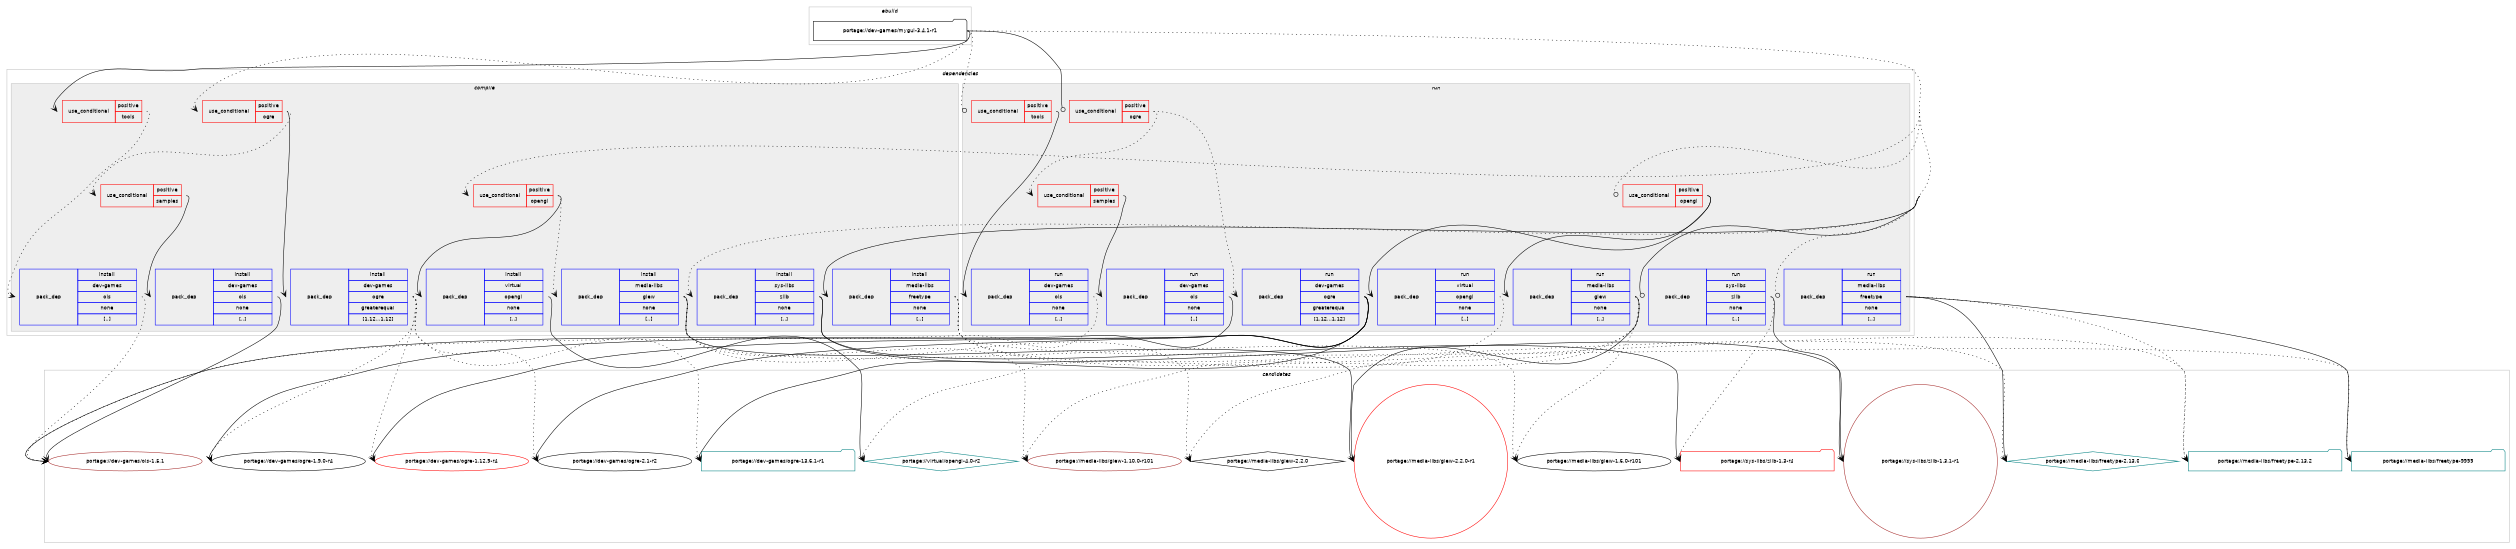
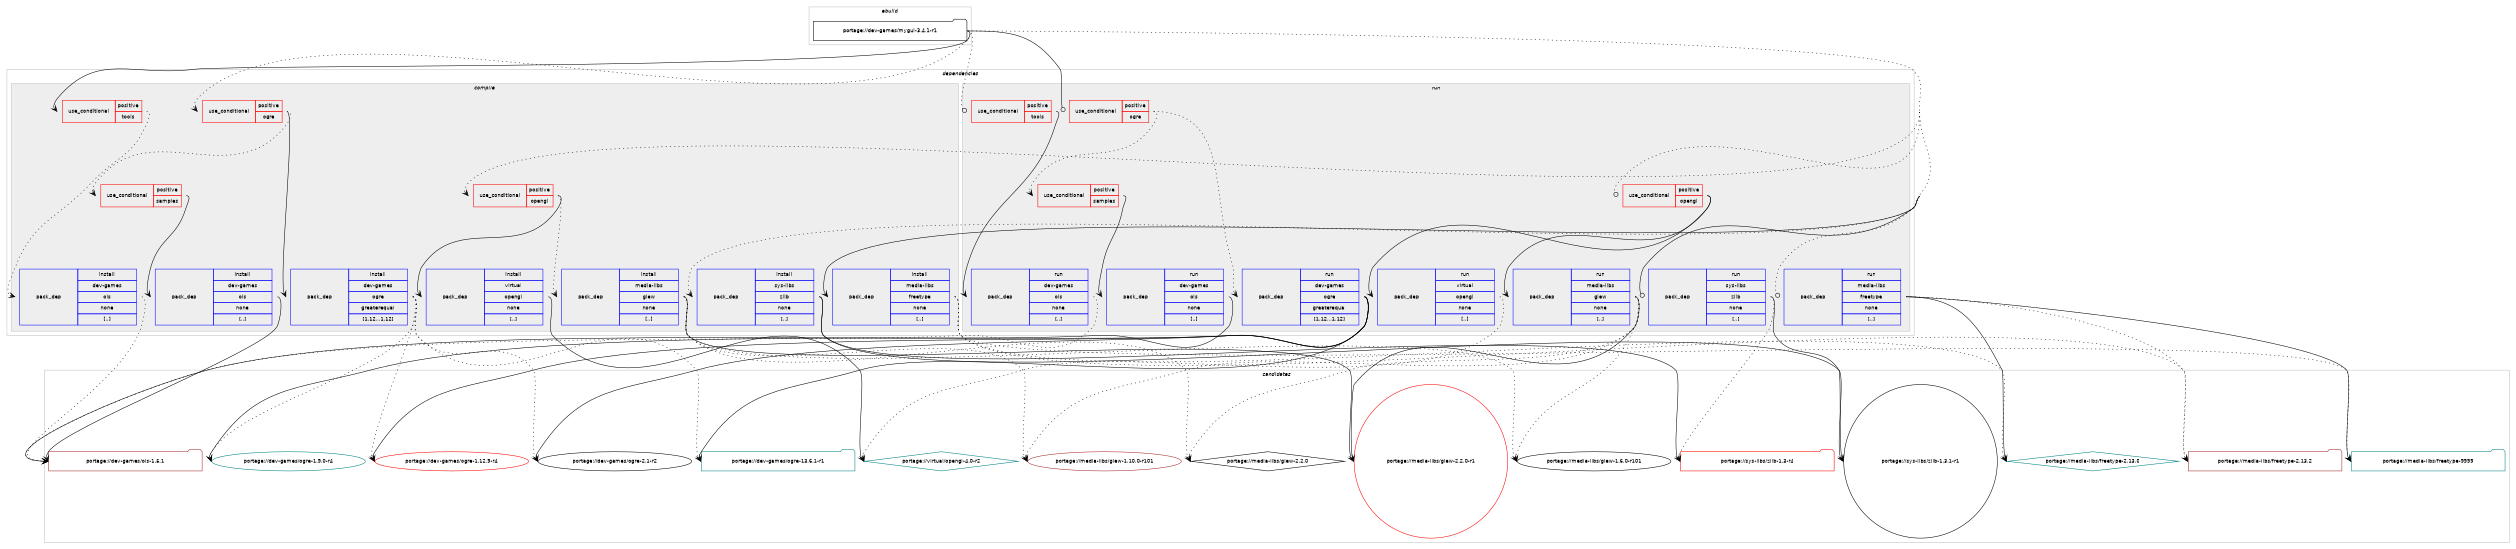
node "portage://dev-games/ois-1.5.1": shape ellipse -> folder
node "portage://dev-games/ogre-1.9.0-r4": color black -> teal
node "portage://sys-libs/zlib-1.3.1-r1": color brown -> black
node "portage://media-libs/freetype-2.13.2": color teal -> brown
